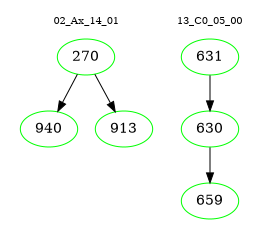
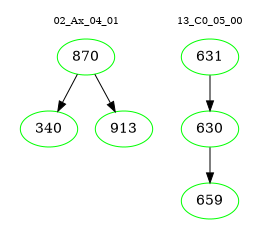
cluster "02_Ax_14_01": label "02_Ax_14_01" -> "02_Ax_04_01"
node "270": label "270" -> "870"
node "940": label "940" -> "340"
